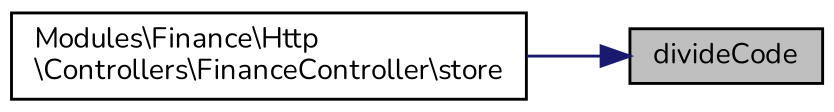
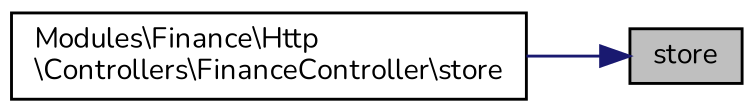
node "divideCode": label "divideCode" -> "store"
